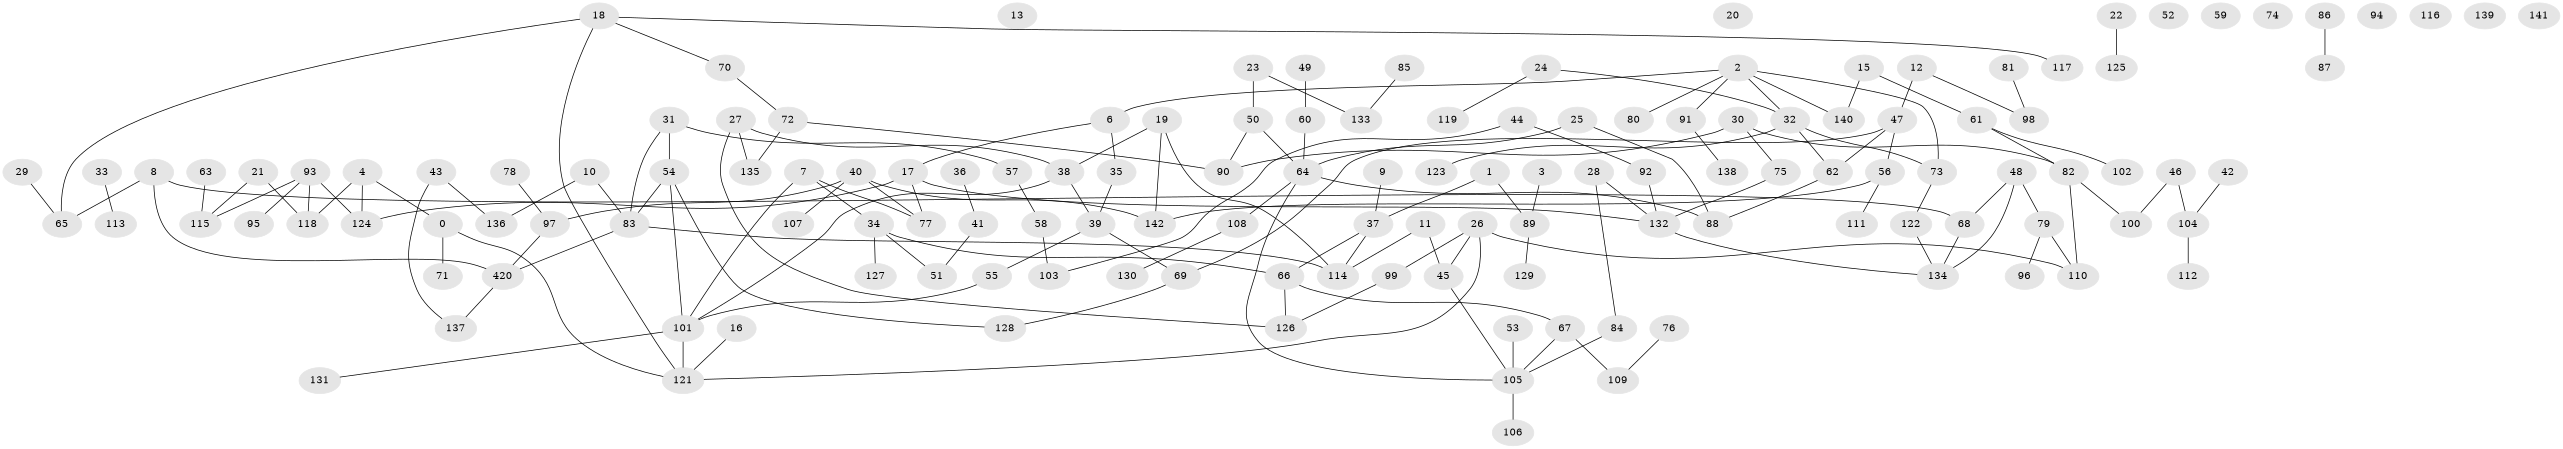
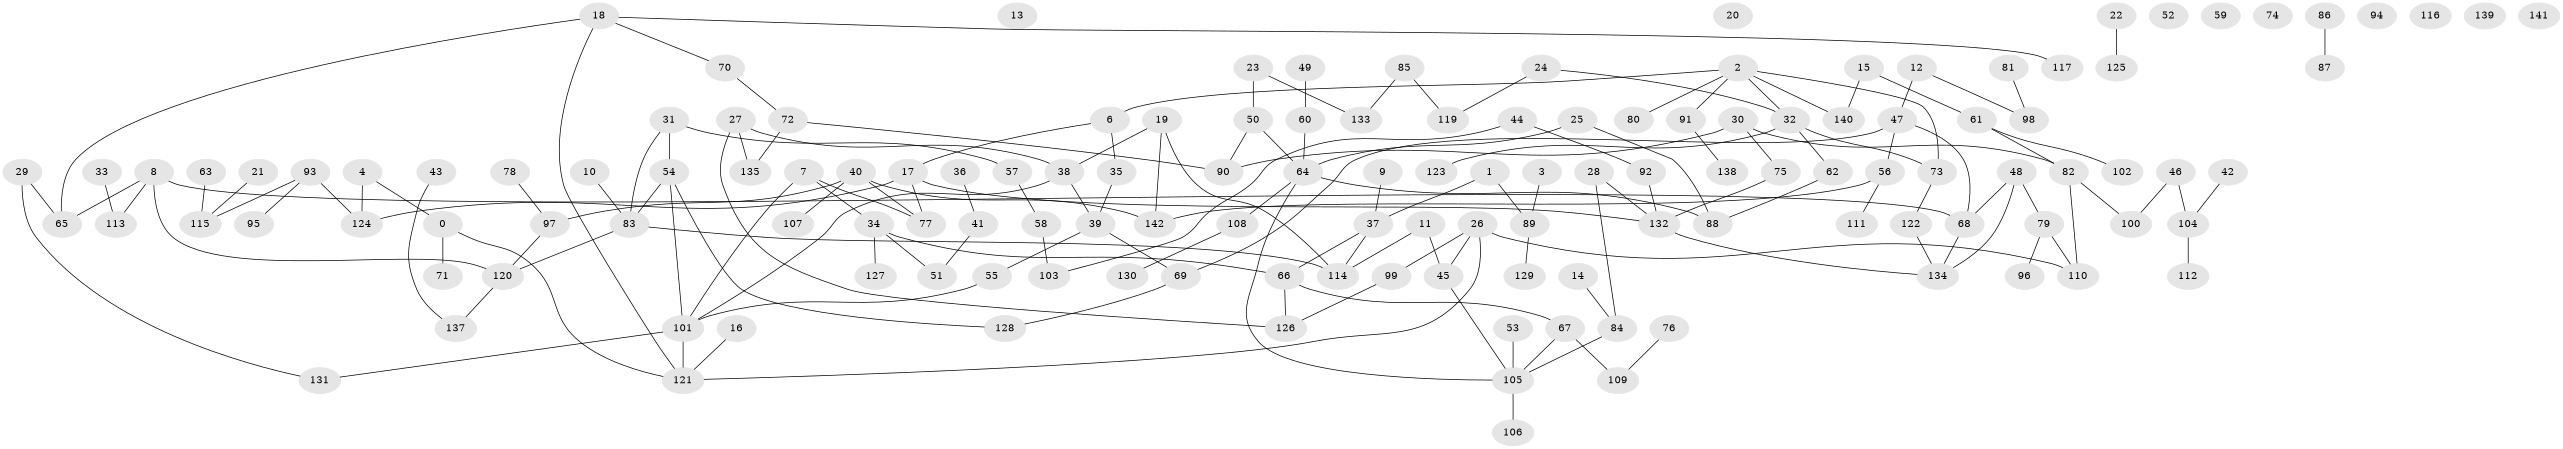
edge "85" -- "119": added
edge "47" -- "62": now "47" -- "68"
edge "8" -- "113": added
node "118": removed
node "136": removed
node "420": label "420" -> "120"
node "14": added
edge "29" -- "131": added
